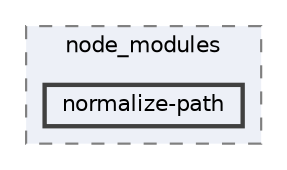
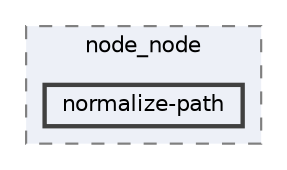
cluster "node_modules": label "node_modules" -> "node_node"
